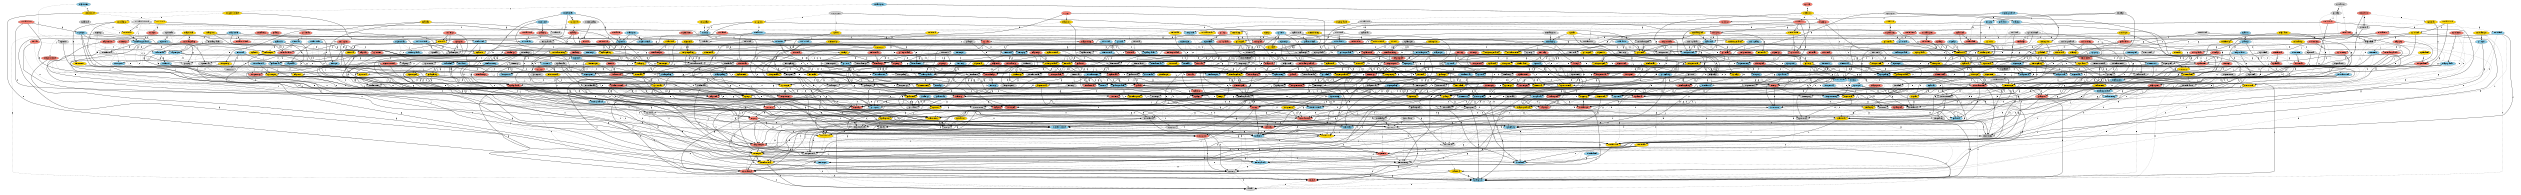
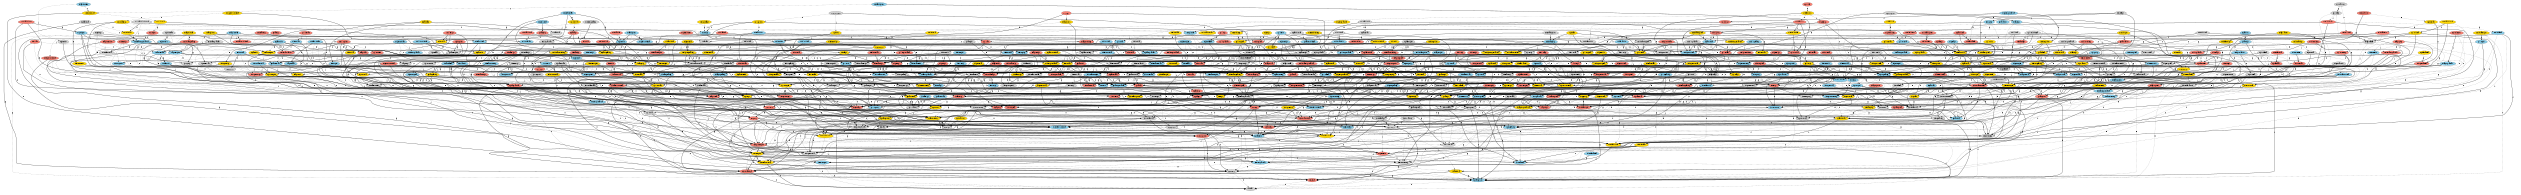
node "dullolive": removed
node "plaidorange": fillcolor gold -> skyblue
edge "dimolive" -> "mirroredlime": now "fadedlime" -> "mirroredlime"
